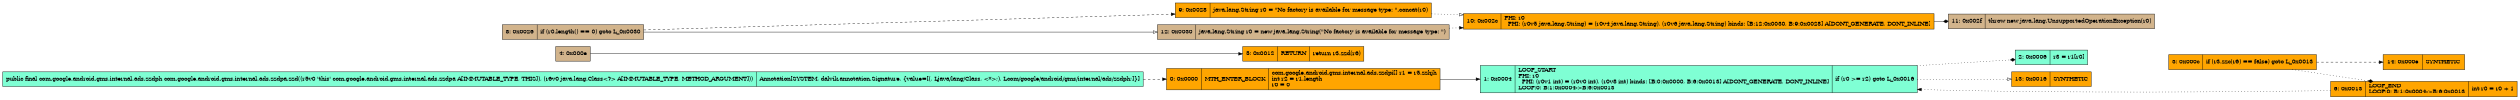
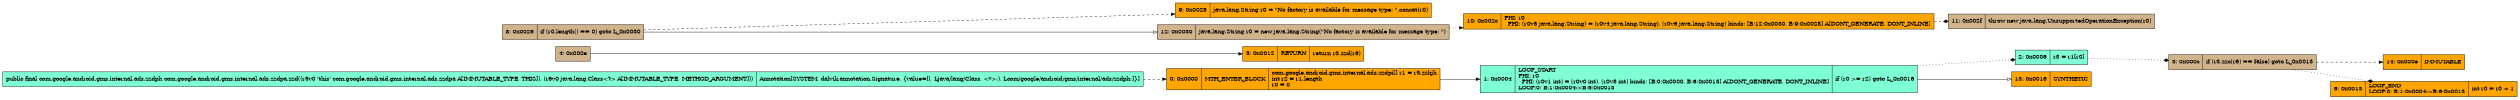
edge "9: 0x0028" -> "10: 0x002c": removed
edge "10: 0x002c" -> "11: 0x002f": style solid -> dashed
edge "2: 0x0006" -> "3: 0x000c": added
node "3: 0x000c": fillcolor orange -> tan
node "14: 0x000e": text "SYNTHETIC" -> "IMMUTABLE"
edge "1: 0x0004" -> "13: 0x0016": style dotted -> solid
edge "6: 0x0013" -> "1: 0x0004": removed
